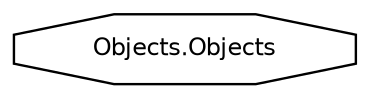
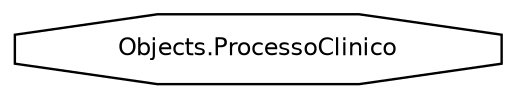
node "Objects.Objects": label "Objects.Objects" -> "Objects.ProcessoClinico"
